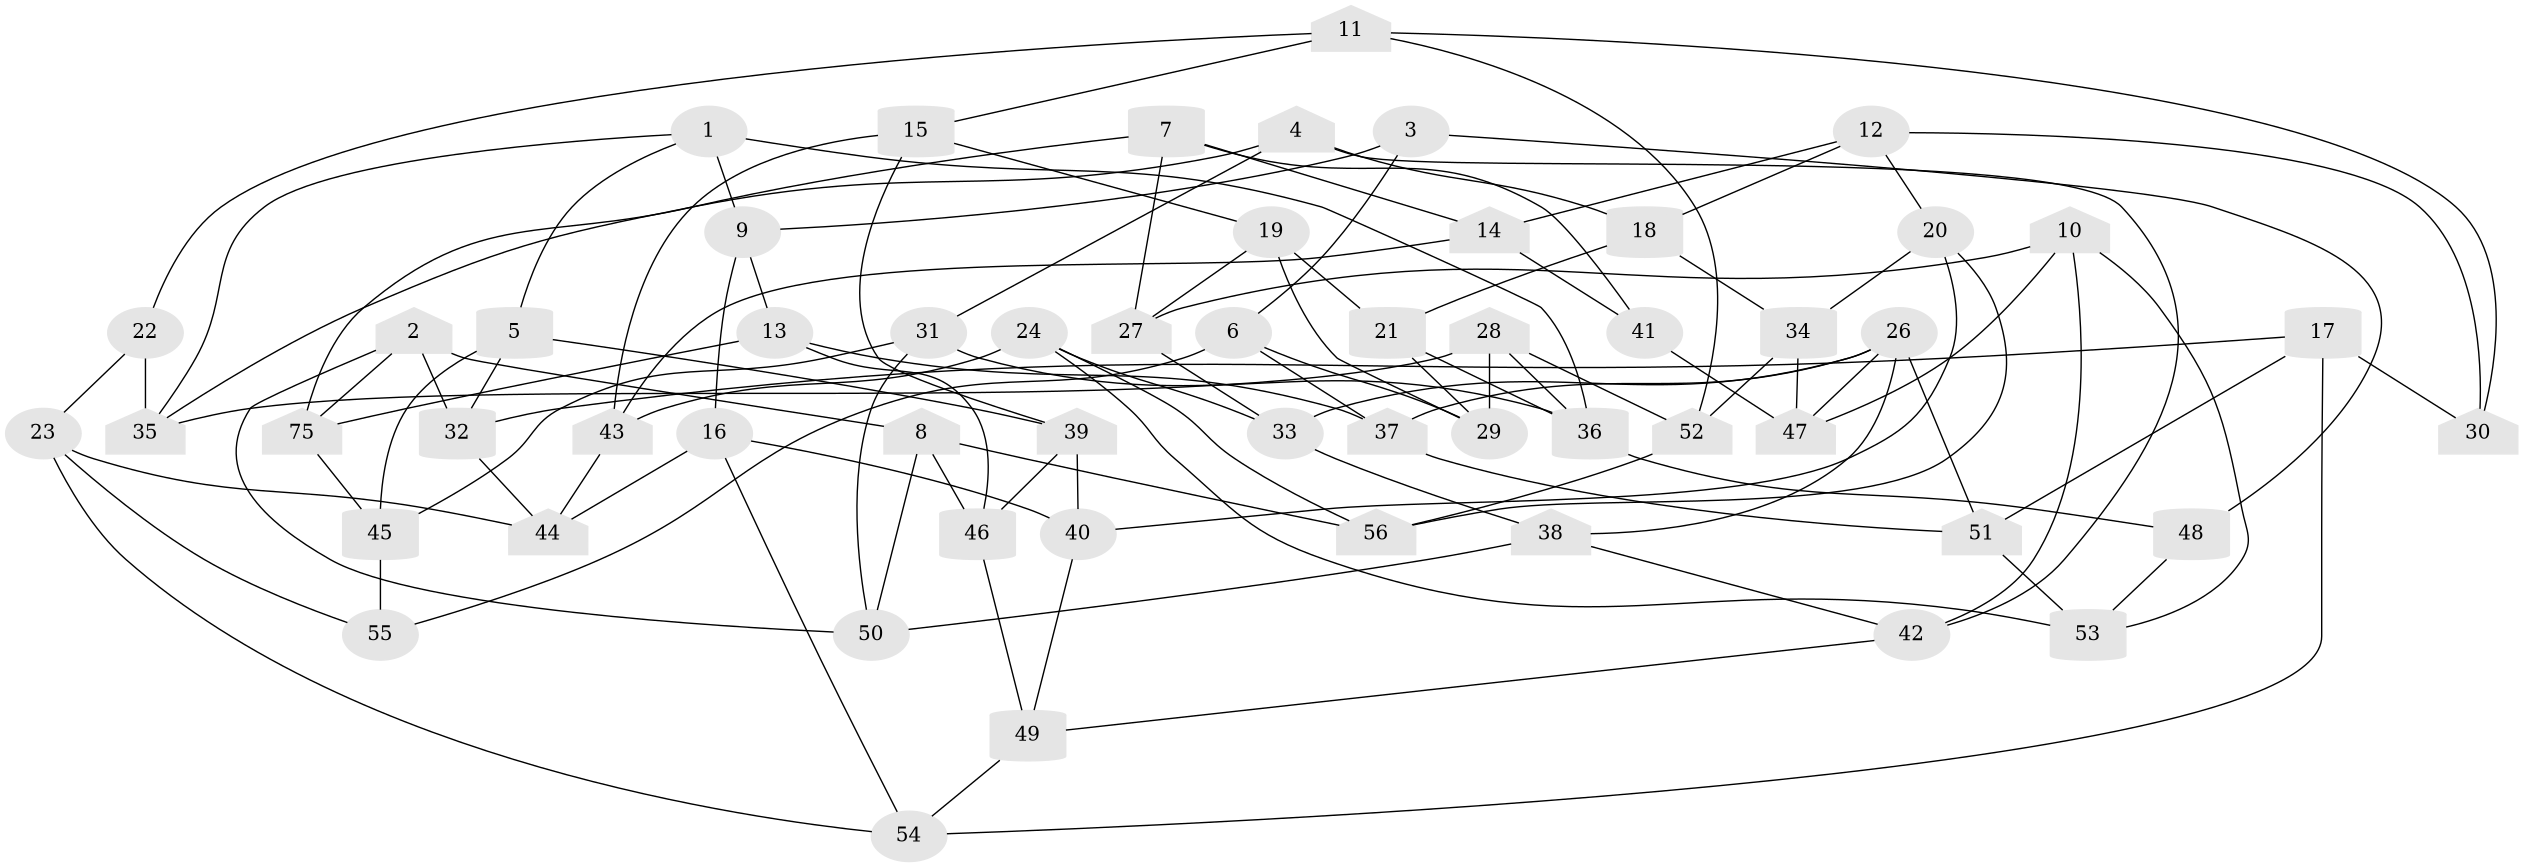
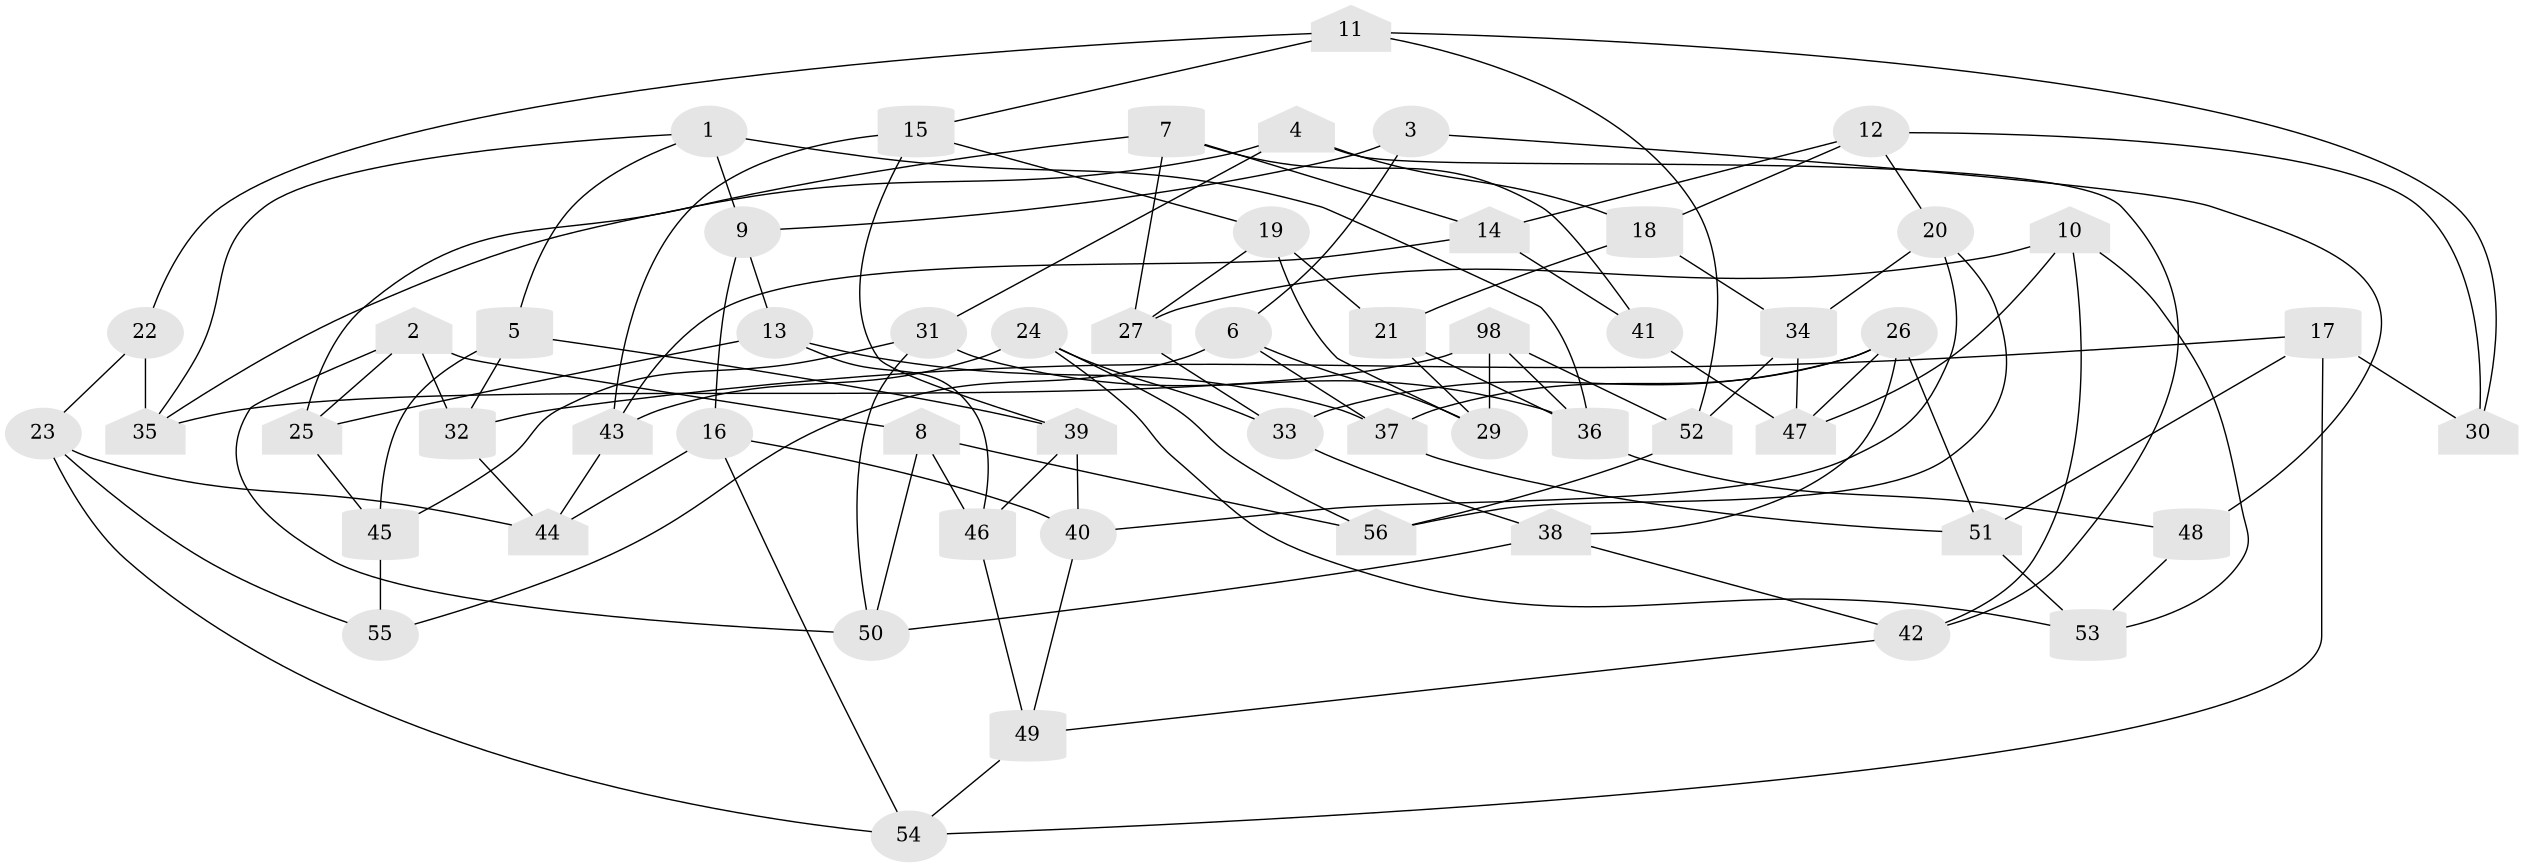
node "28": label "28" -> "98"
node "75": label "75" -> "25"
